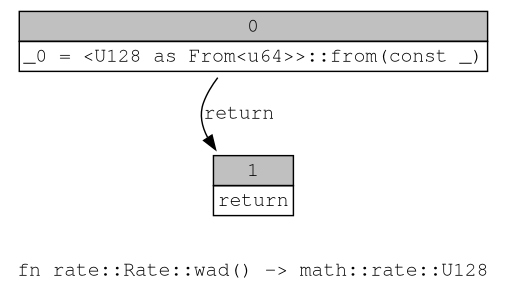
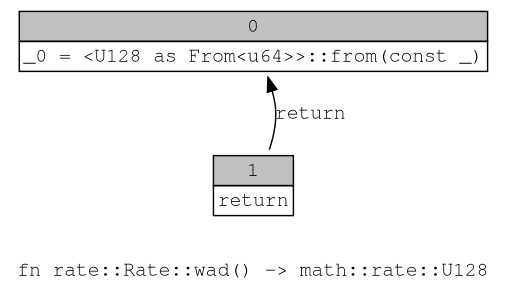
edge "0" -> "1": reversed
